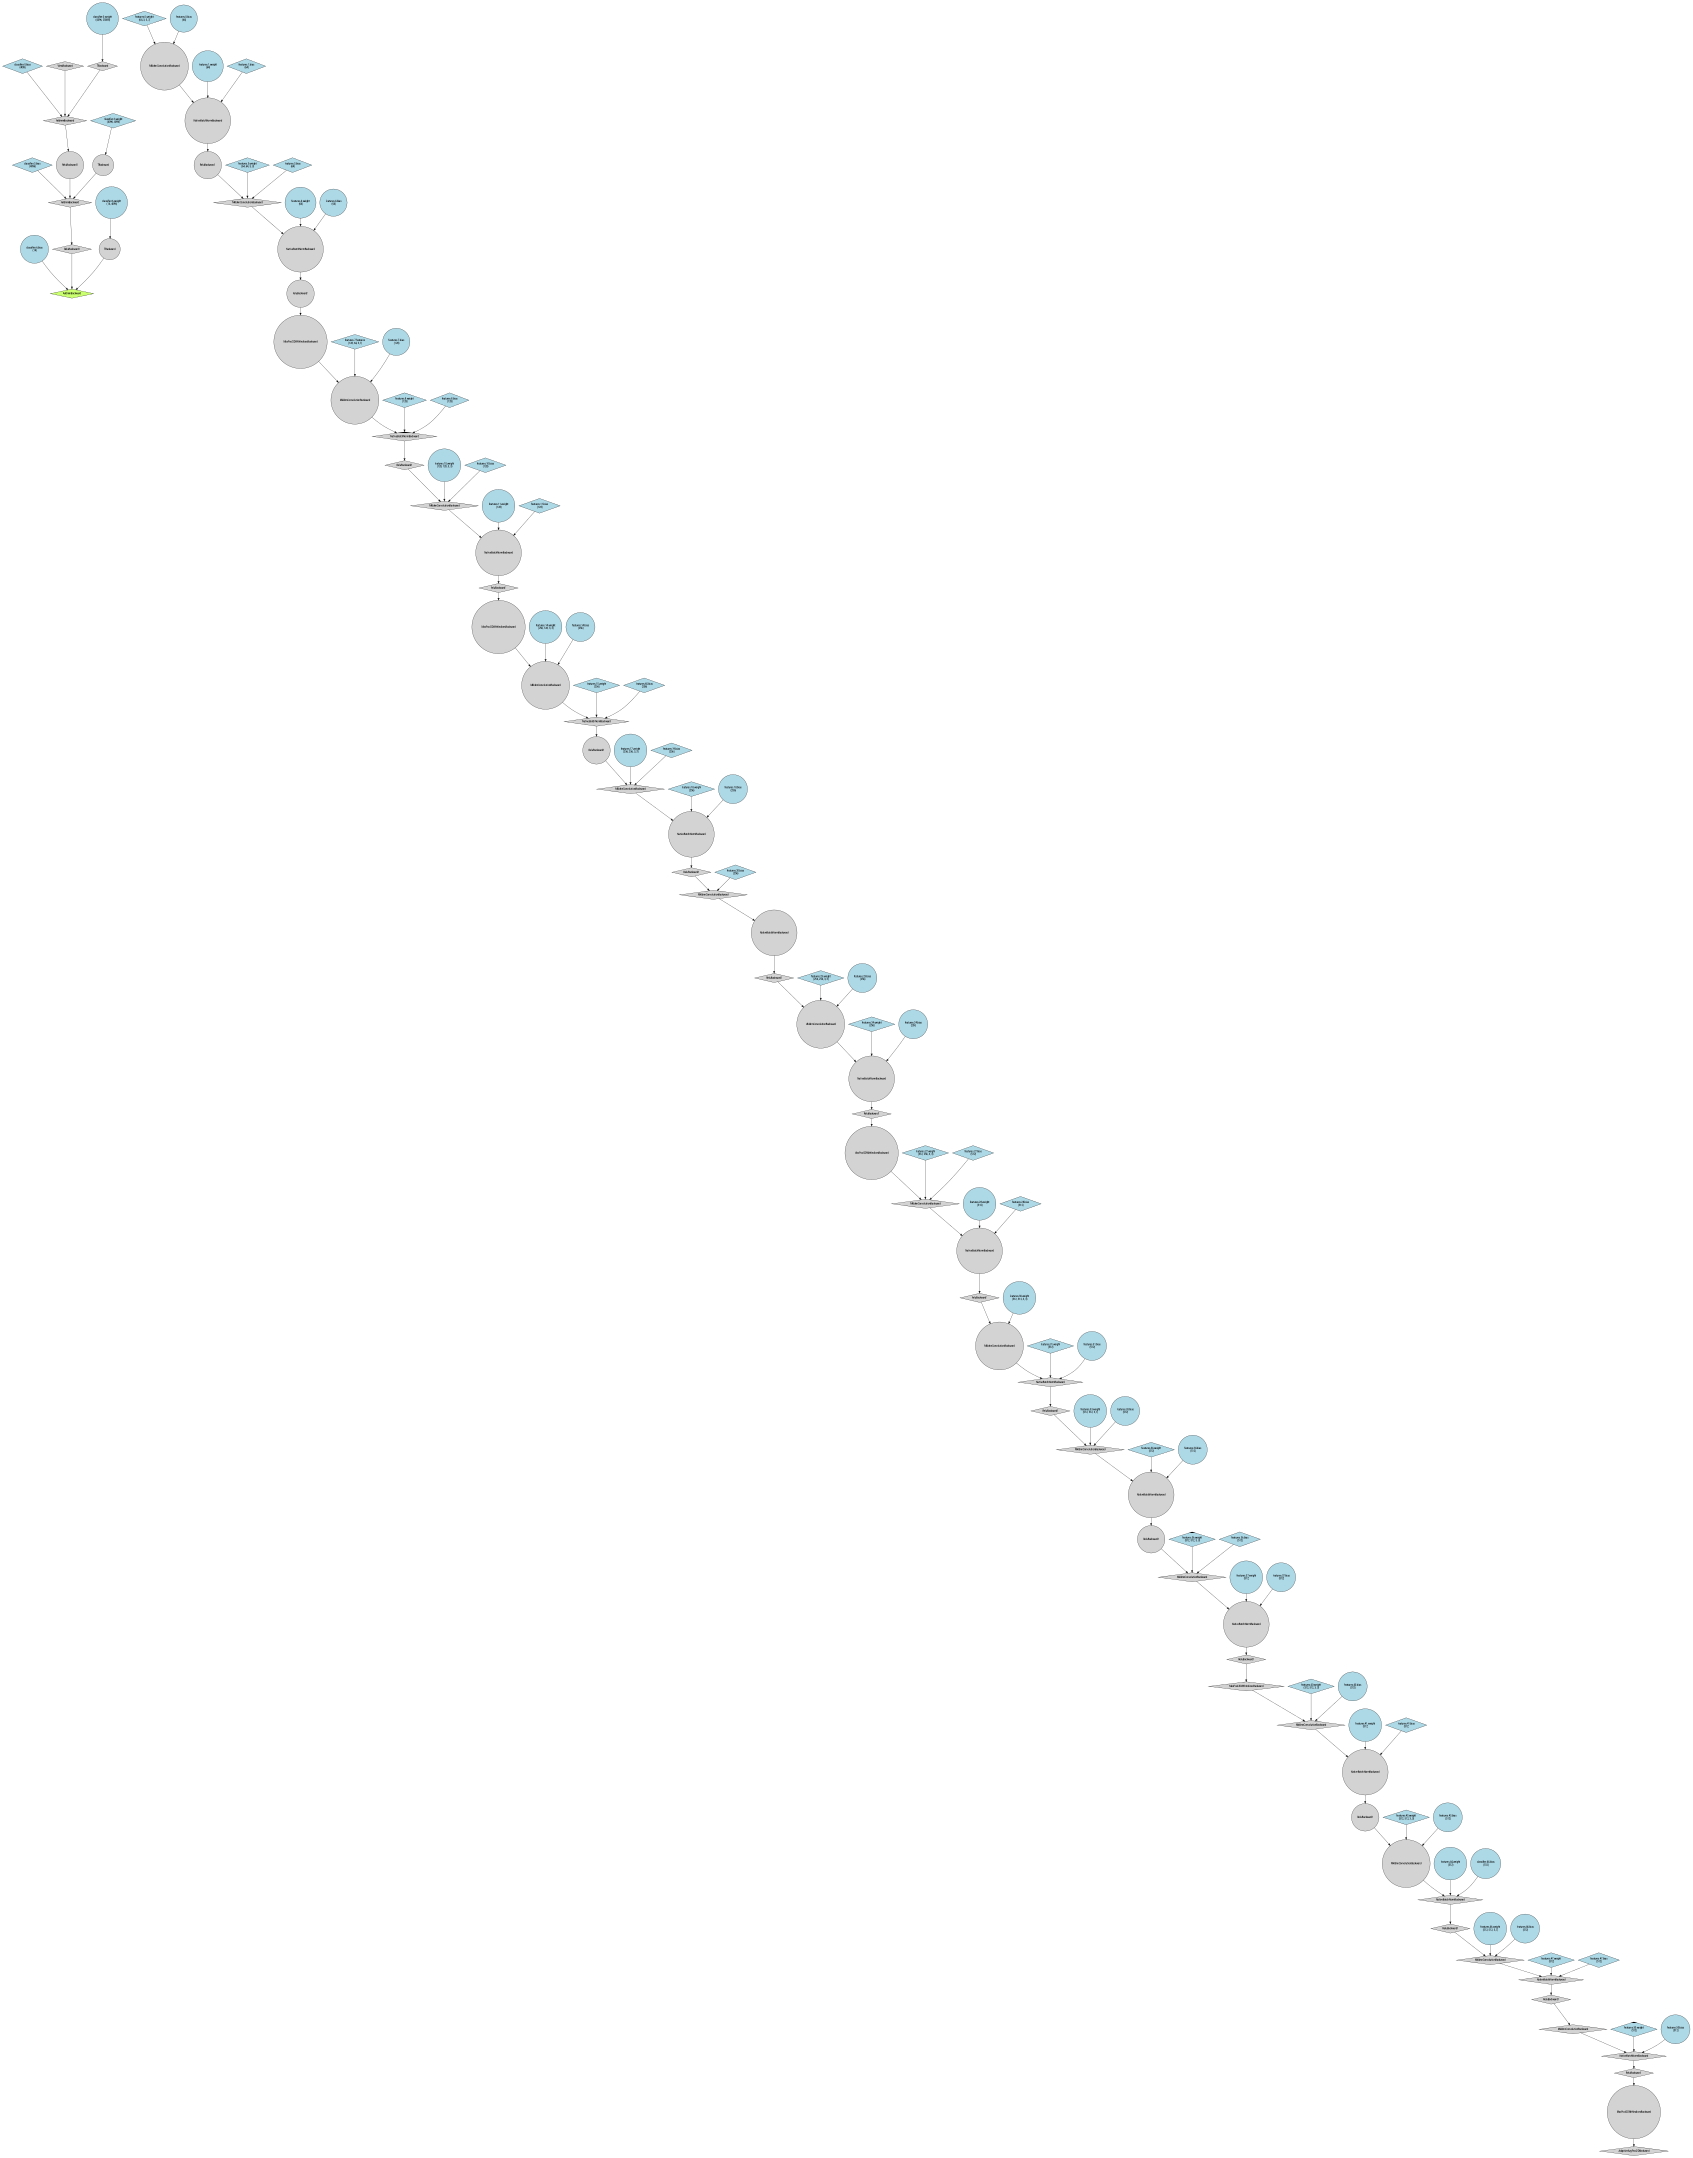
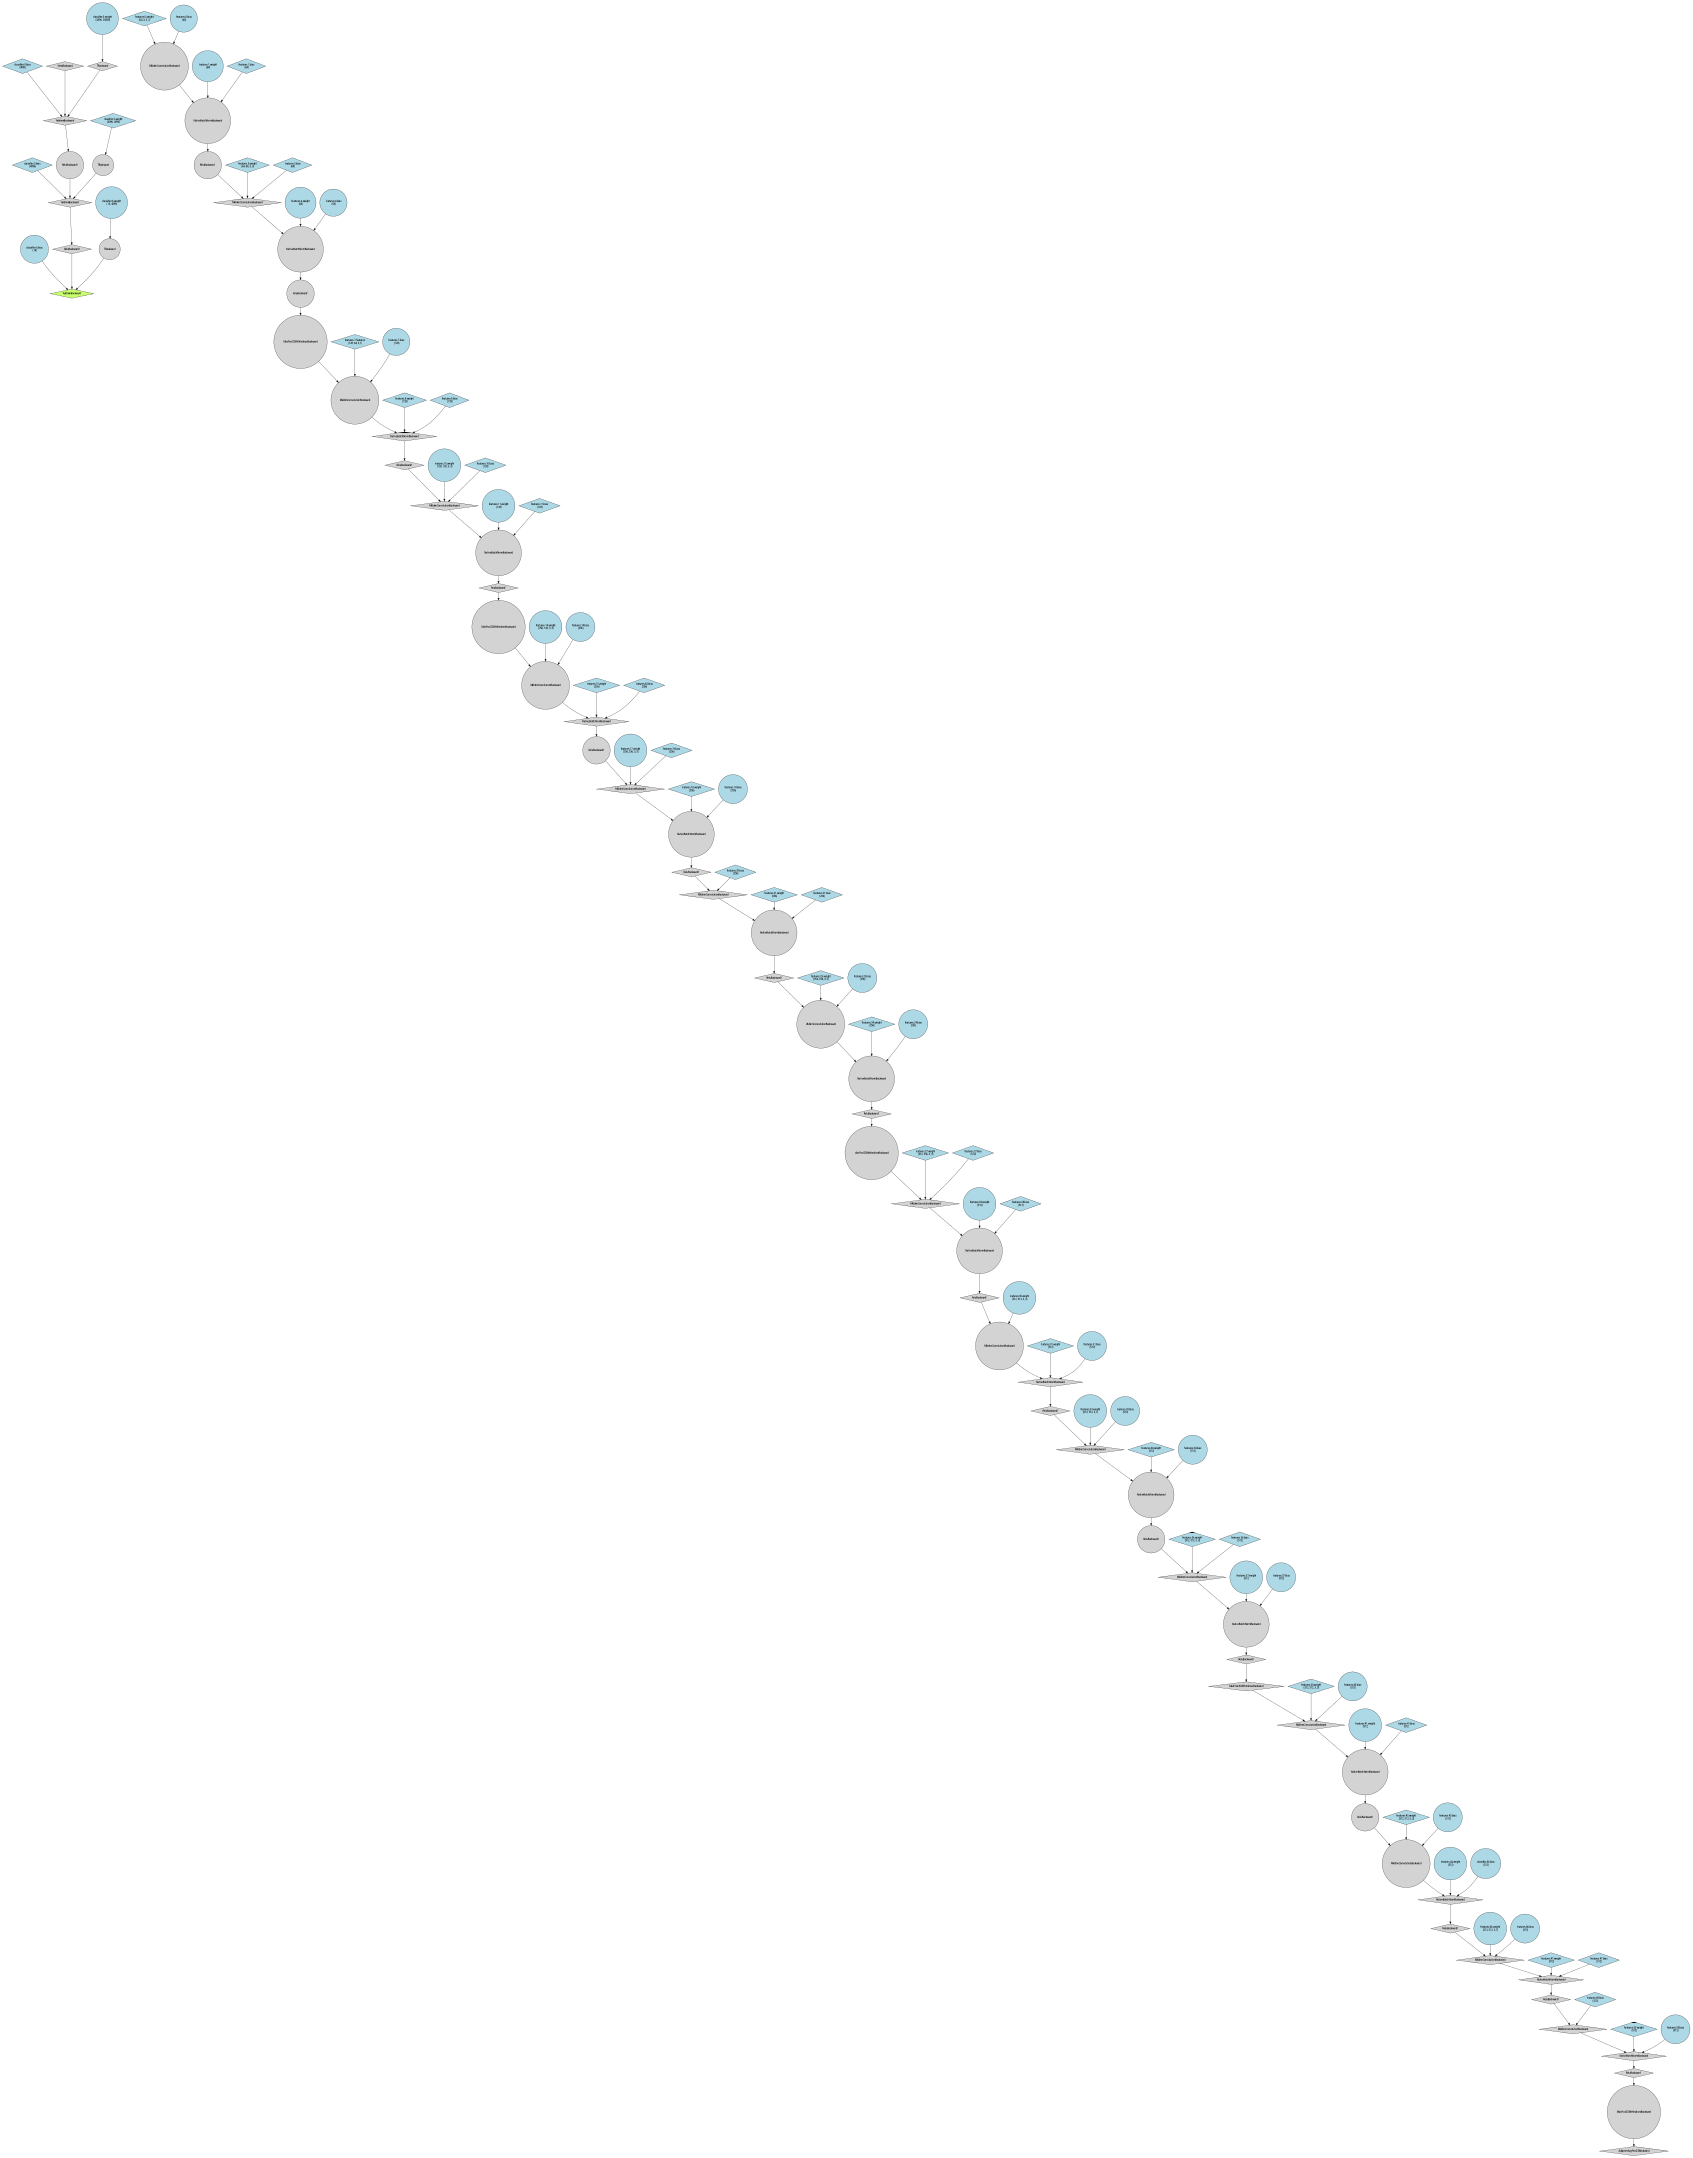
node "features.21.weight (256)": added
node "features.21.bias (256)": added
node "features.49.bias (512)": added
